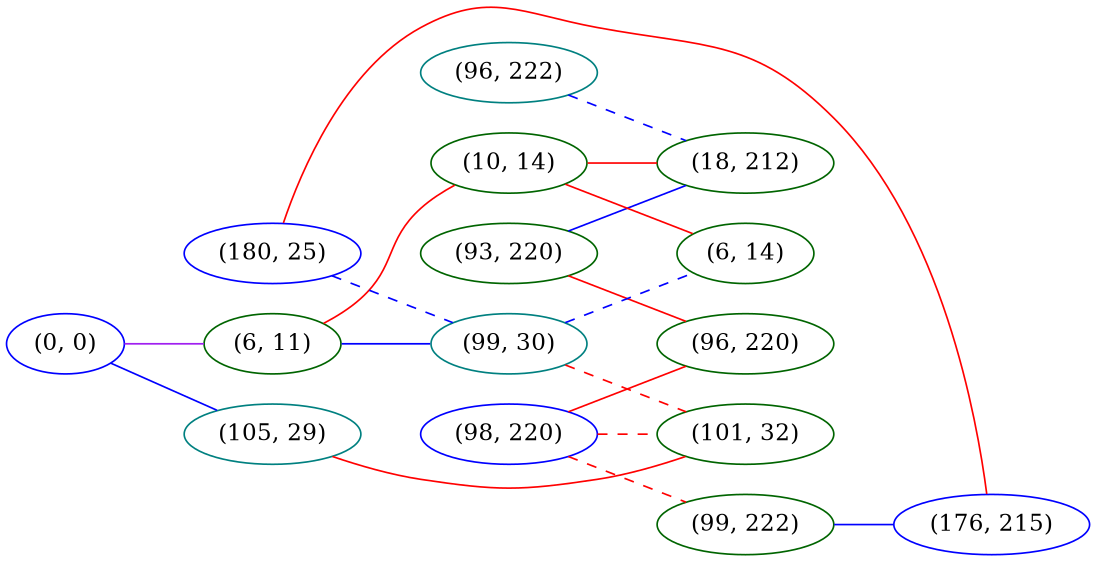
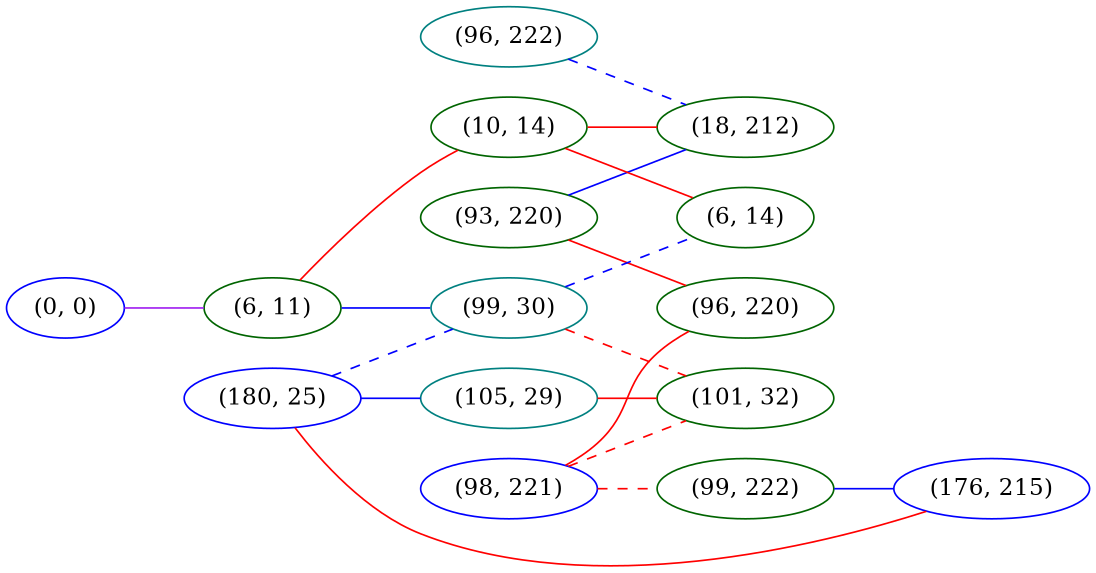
edge "(0, 0)" -- "(105, 29)": now "(180, 25)" -- "(105, 29)"
node "(98, 220)": label "(98, 220)" -> "(98, 221)"
